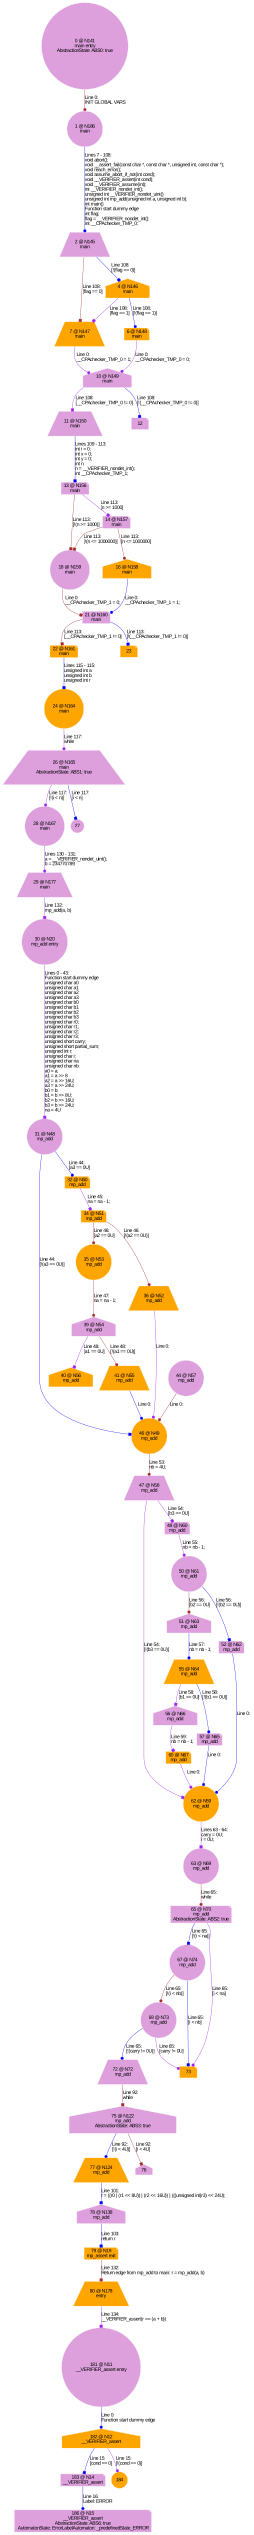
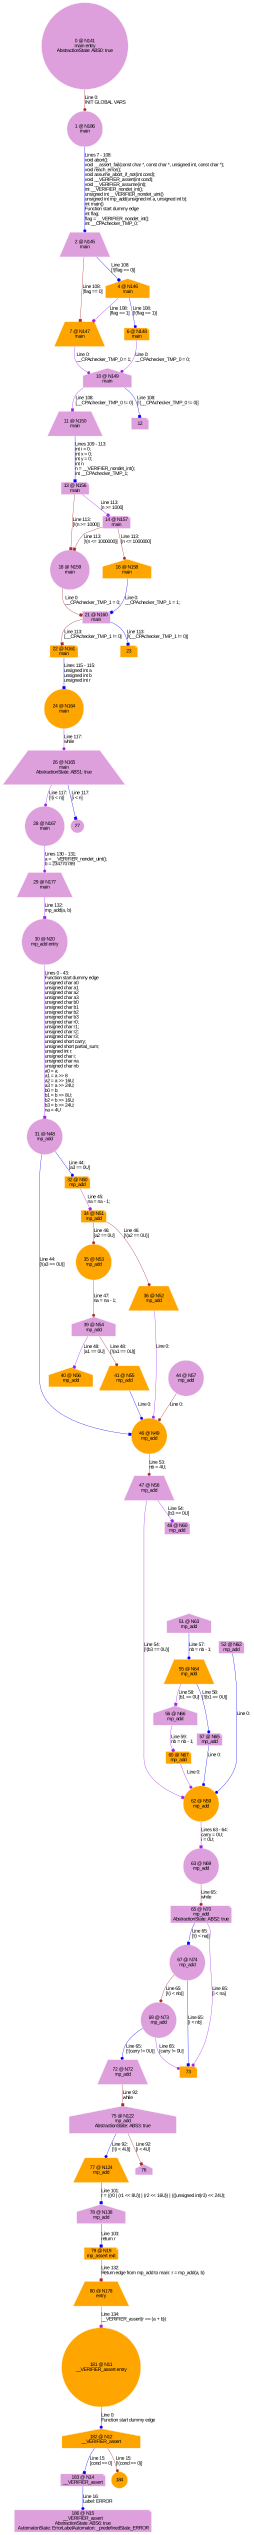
edge "16 @ N158 main" -> "21 @ N160 main": arrowhead dot -> box
node "50 @ N61 mp_add": removed
node "181 @ N11 __VERIFIER_assert entry": fillcolor plum -> orange
edge "182 @ N12 __VERIFIER_assert" -> "184": color purple -> brown
